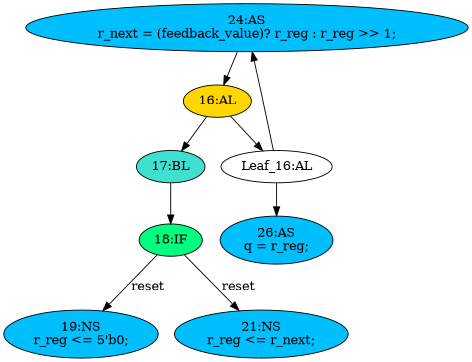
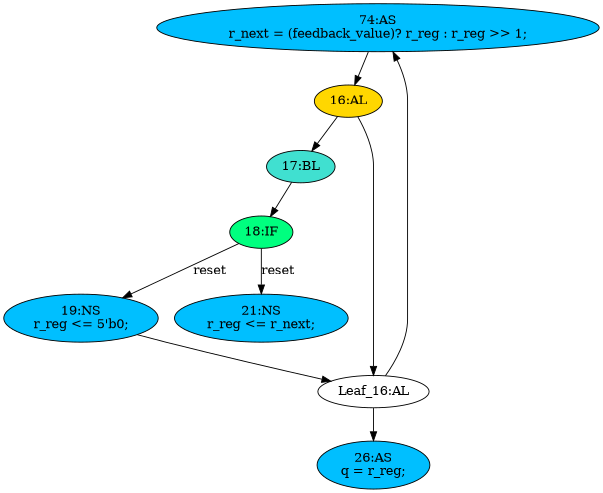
node "24:AS r_next = (feedback_value)? r_reg : r_reg >> 1;": label "24:AS r_next = (feedback_value)? r_reg : r_reg >> 1;" -> "74:AS r_next = (feedback_value)? r_reg : r_reg >> 1;"
edge "19:NS r_reg <= 5'b0;" -> "Leaf_16:AL": added
